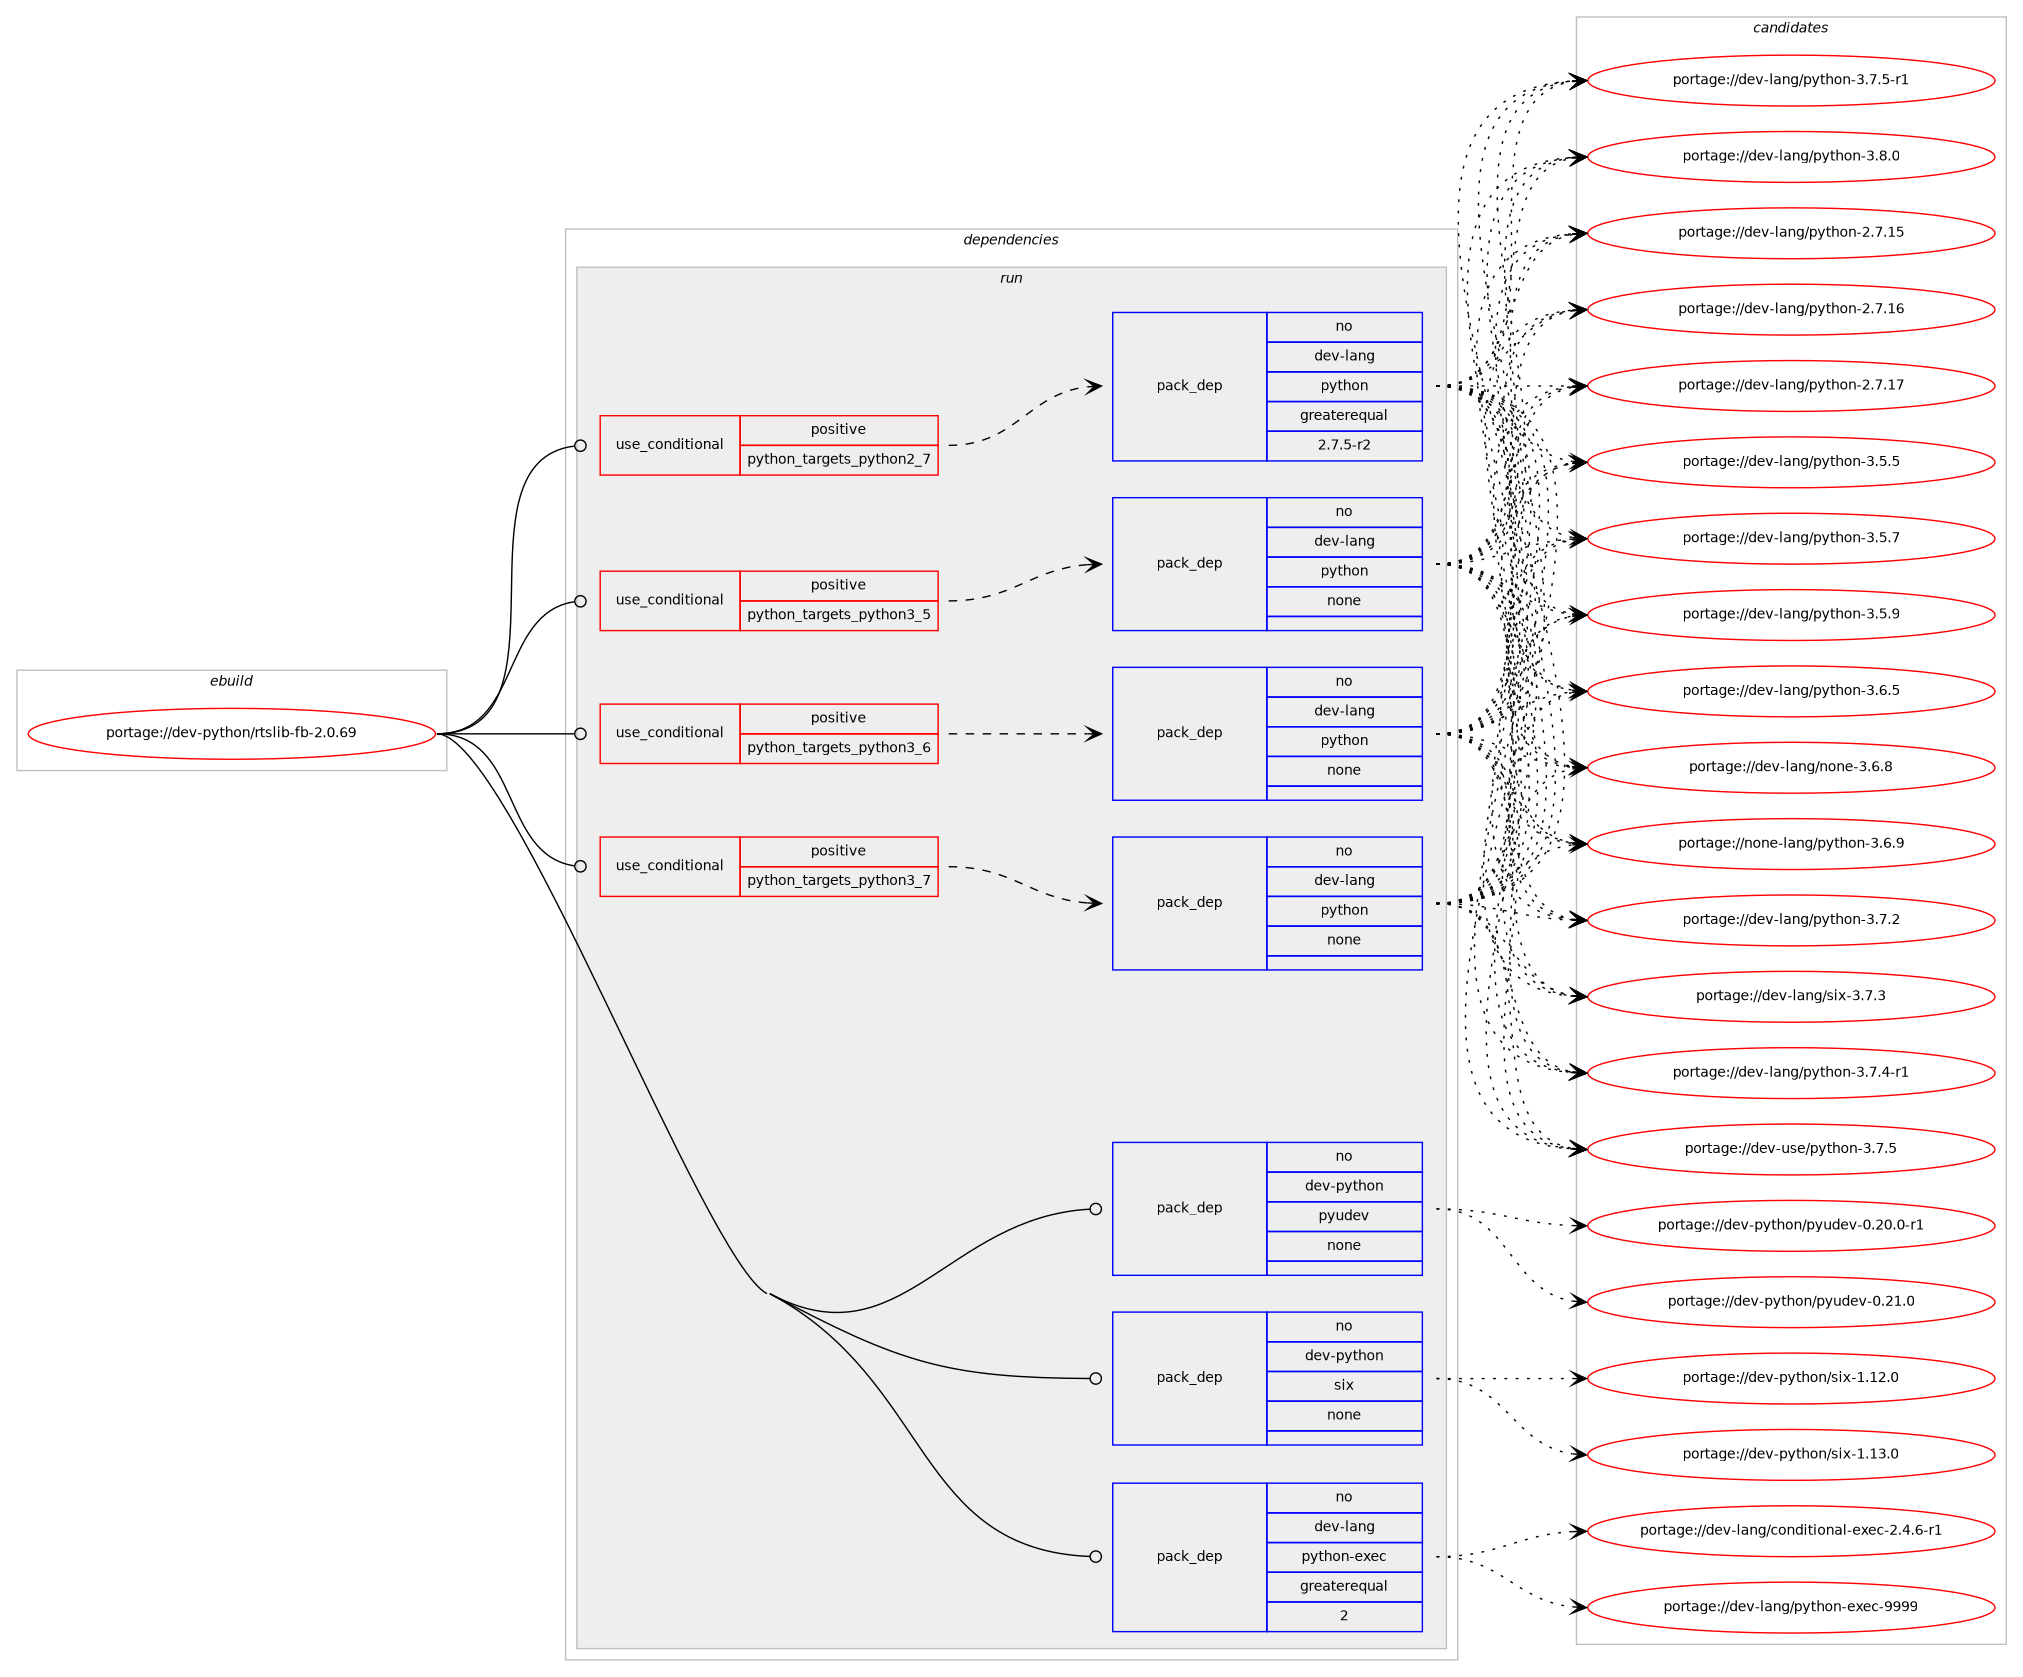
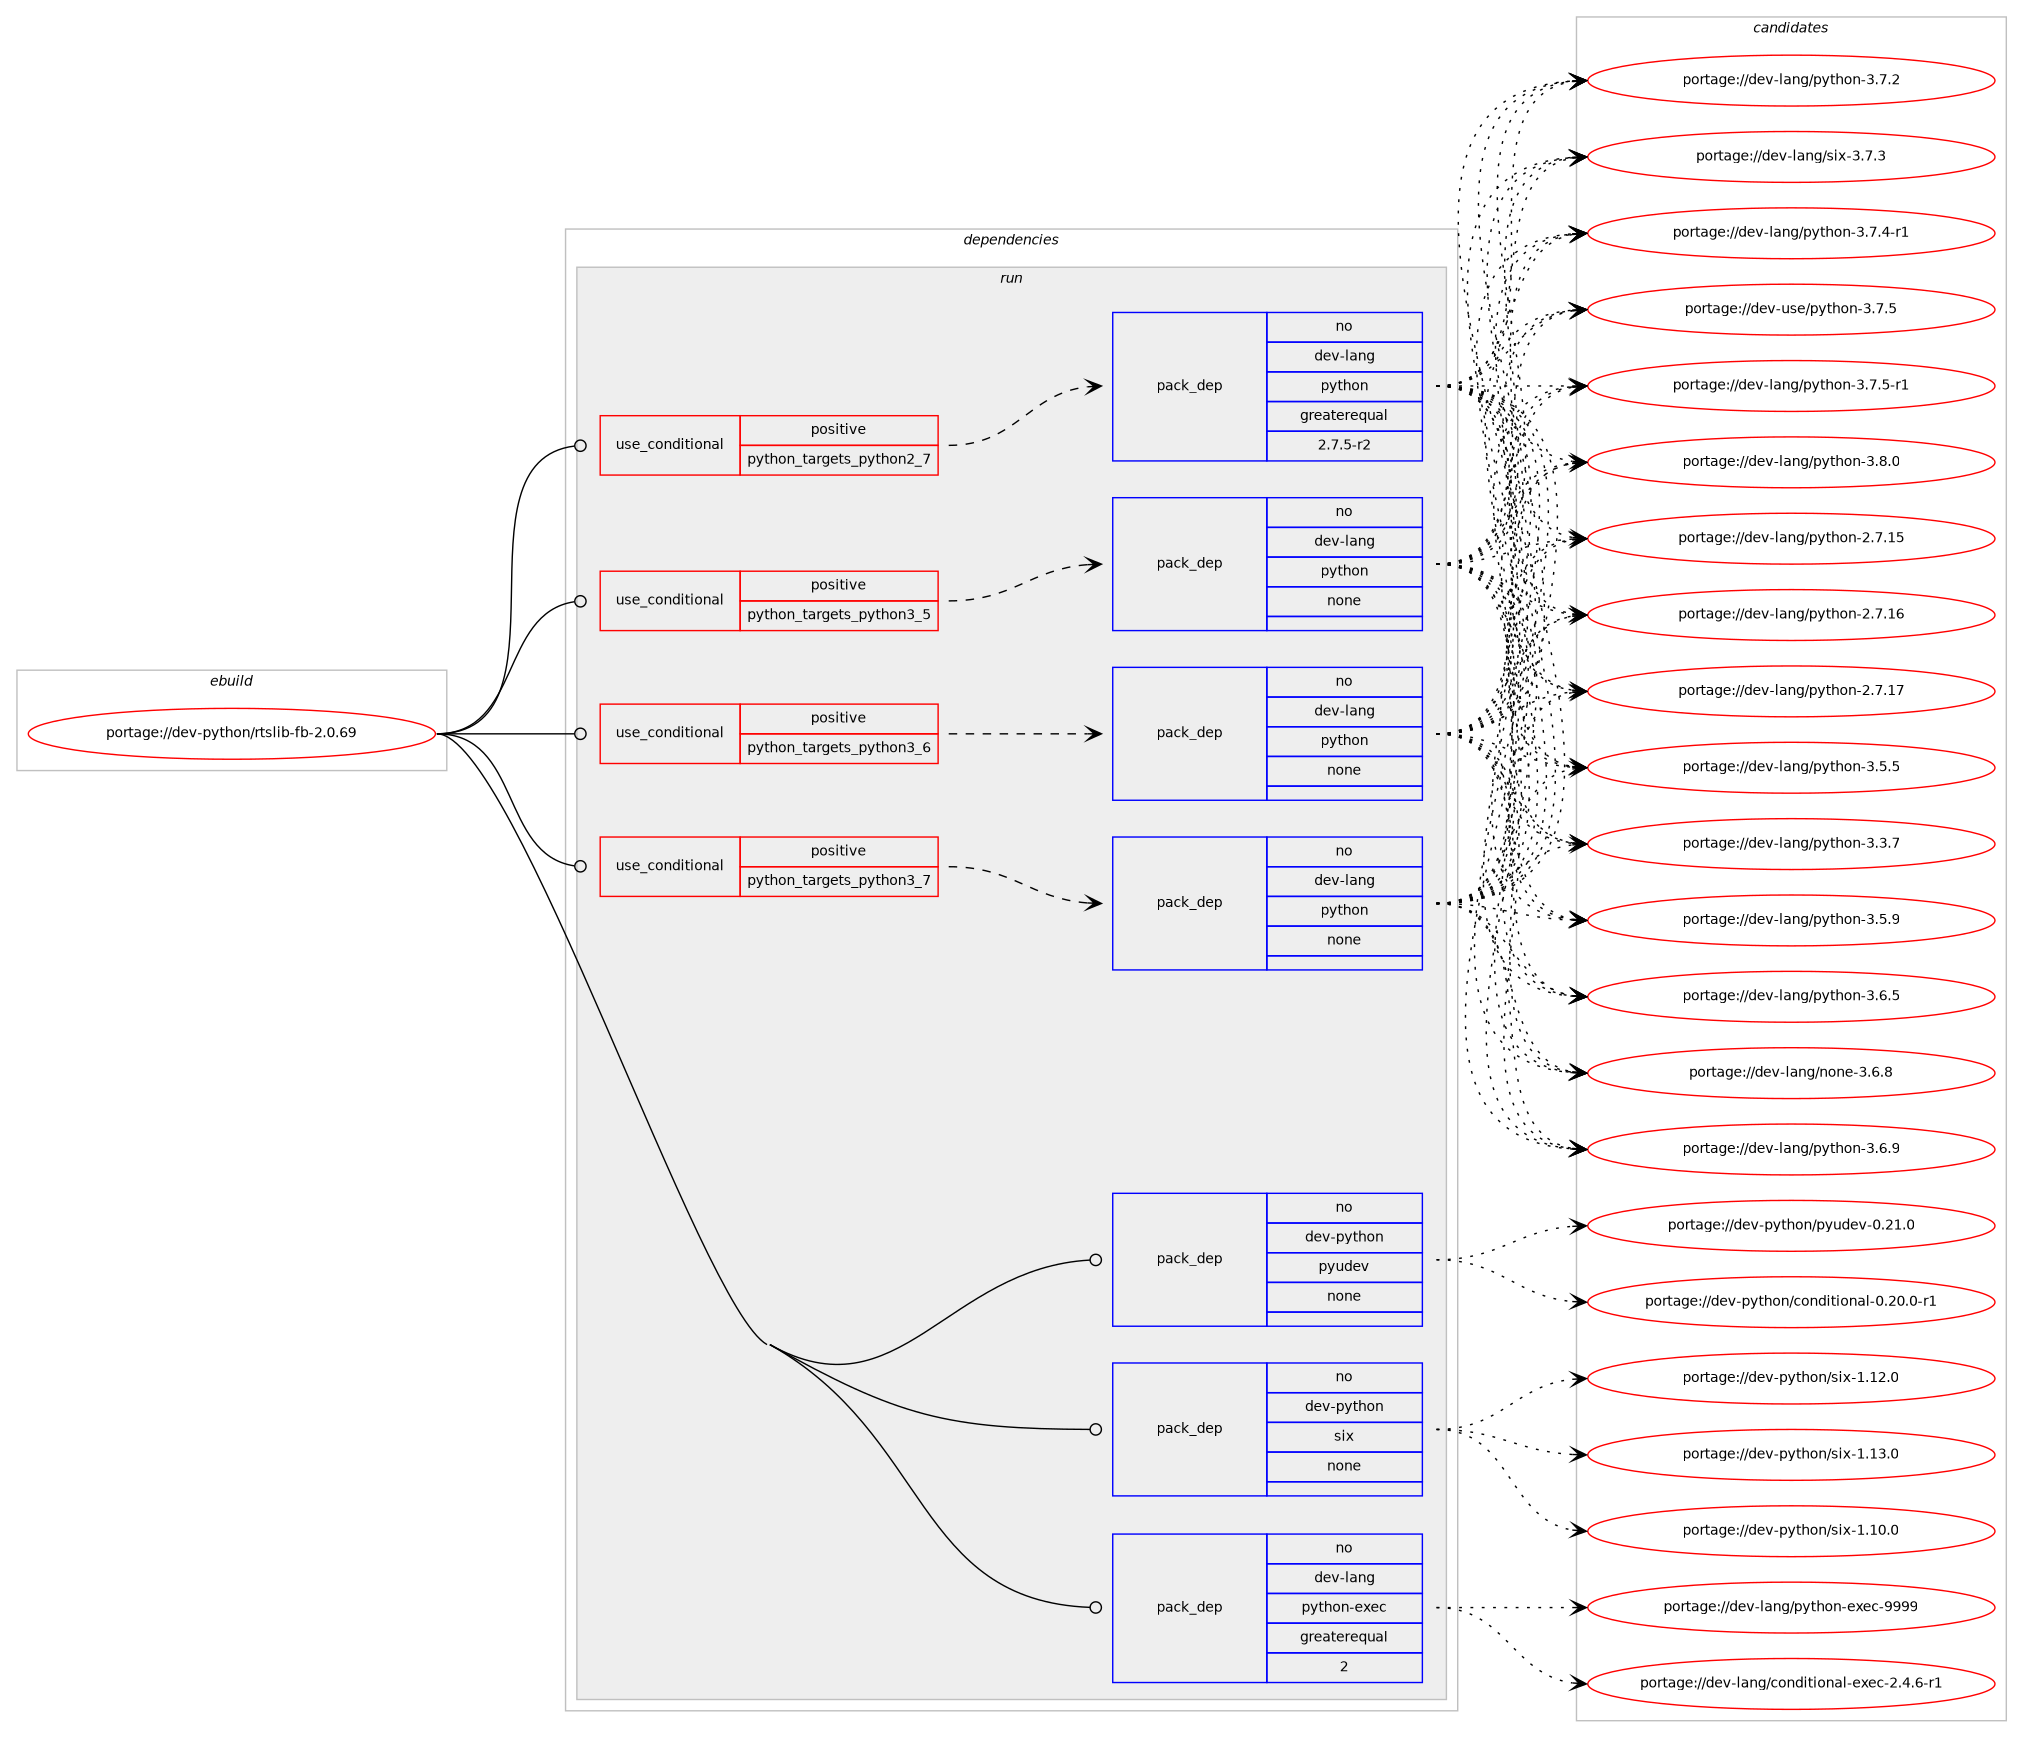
node "portage://dev-lang/python-3.5.7": label "portage://dev-lang/python-3.5.7" -> "portage://dev-lang/python-3.3.7"
node "portage://none-lang/python-3.6.9": label "portage://none-lang/python-3.6.9" -> "portage://dev-lang/python-3.6.9"
node "portage://dev-python/pyudev-0.20.0-r1": label "portage://dev-python/pyudev-0.20.0-r1" -> "portage://dev-python/conditional-0.20.0-r1"
node "portage://dev-python/six-1.10.0": added
